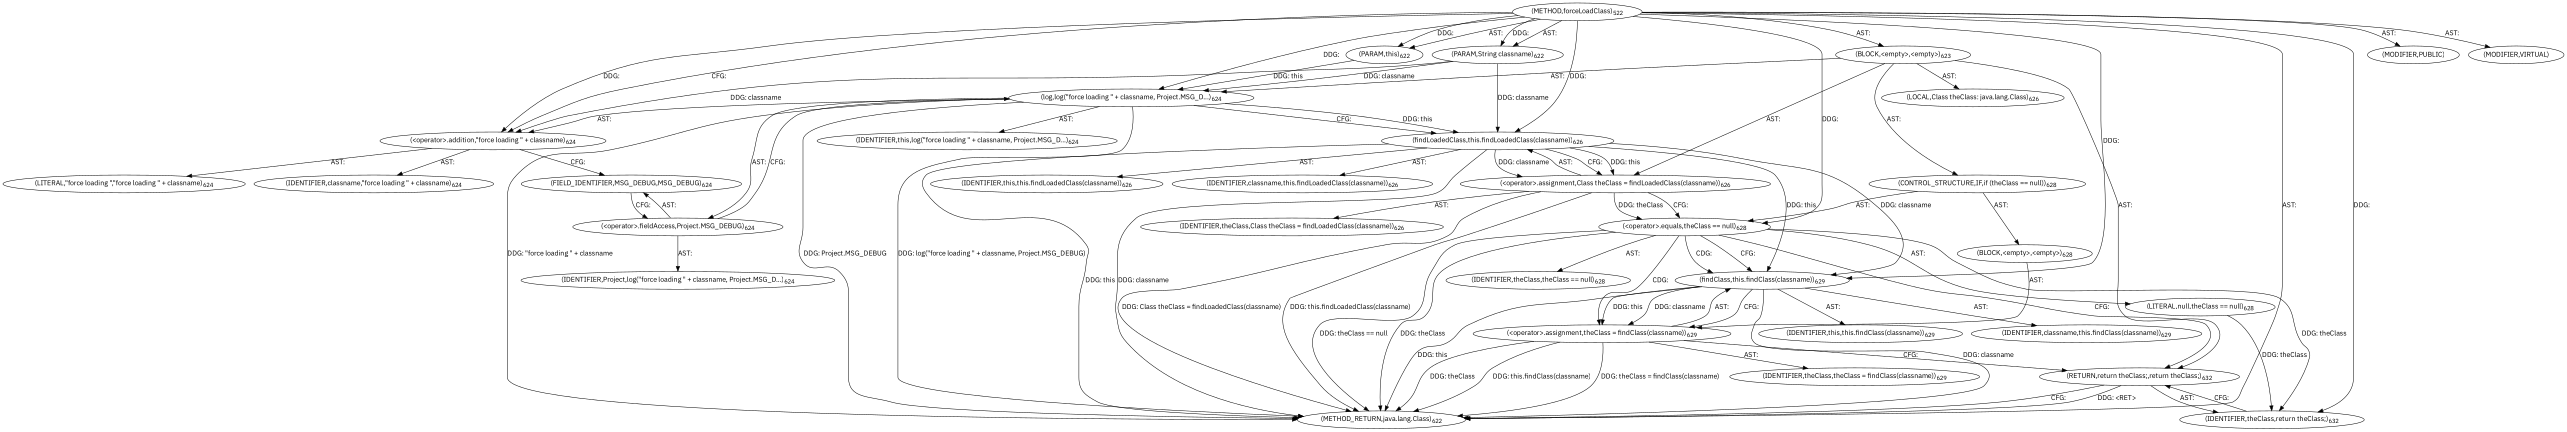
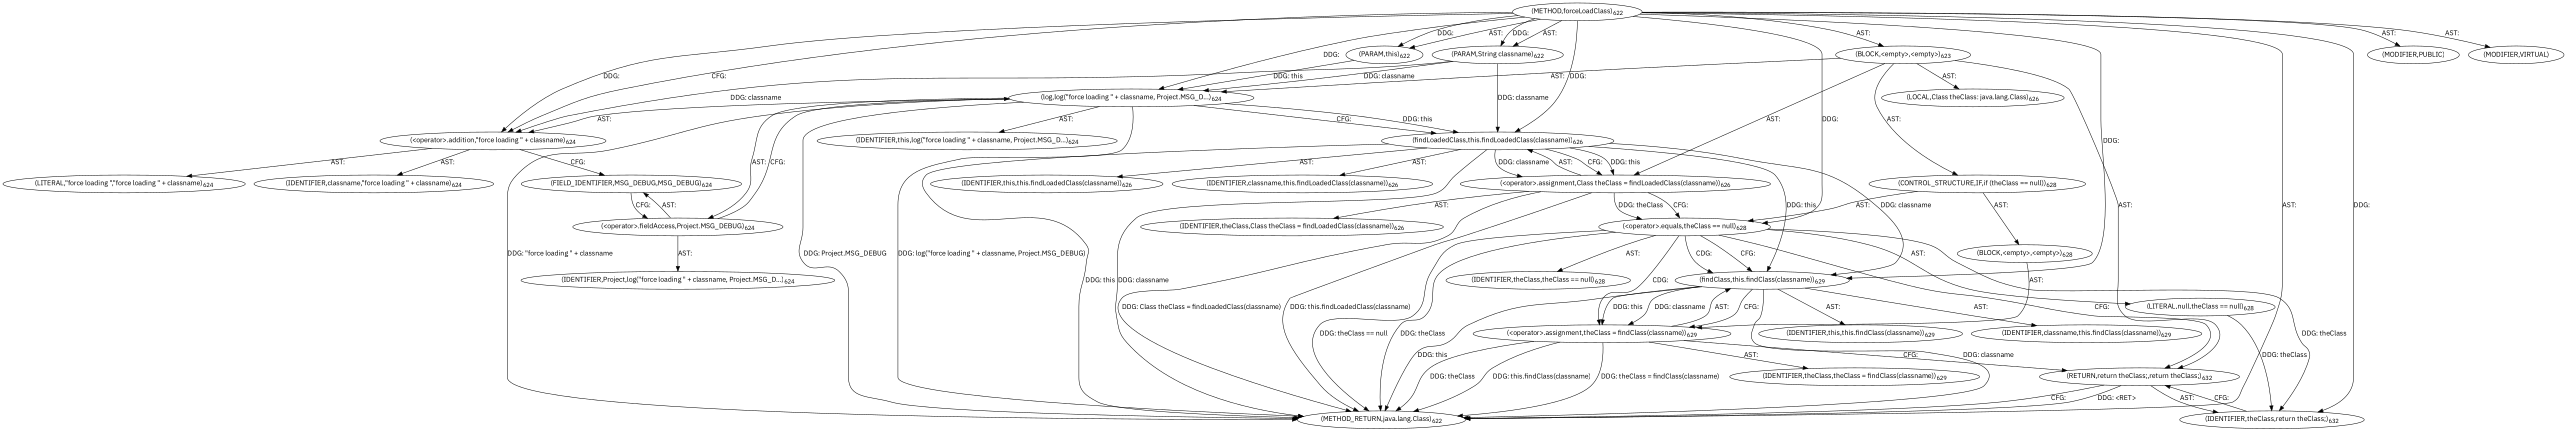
node "(METHOD,forceLoadClass)": text "522" -> "622"
